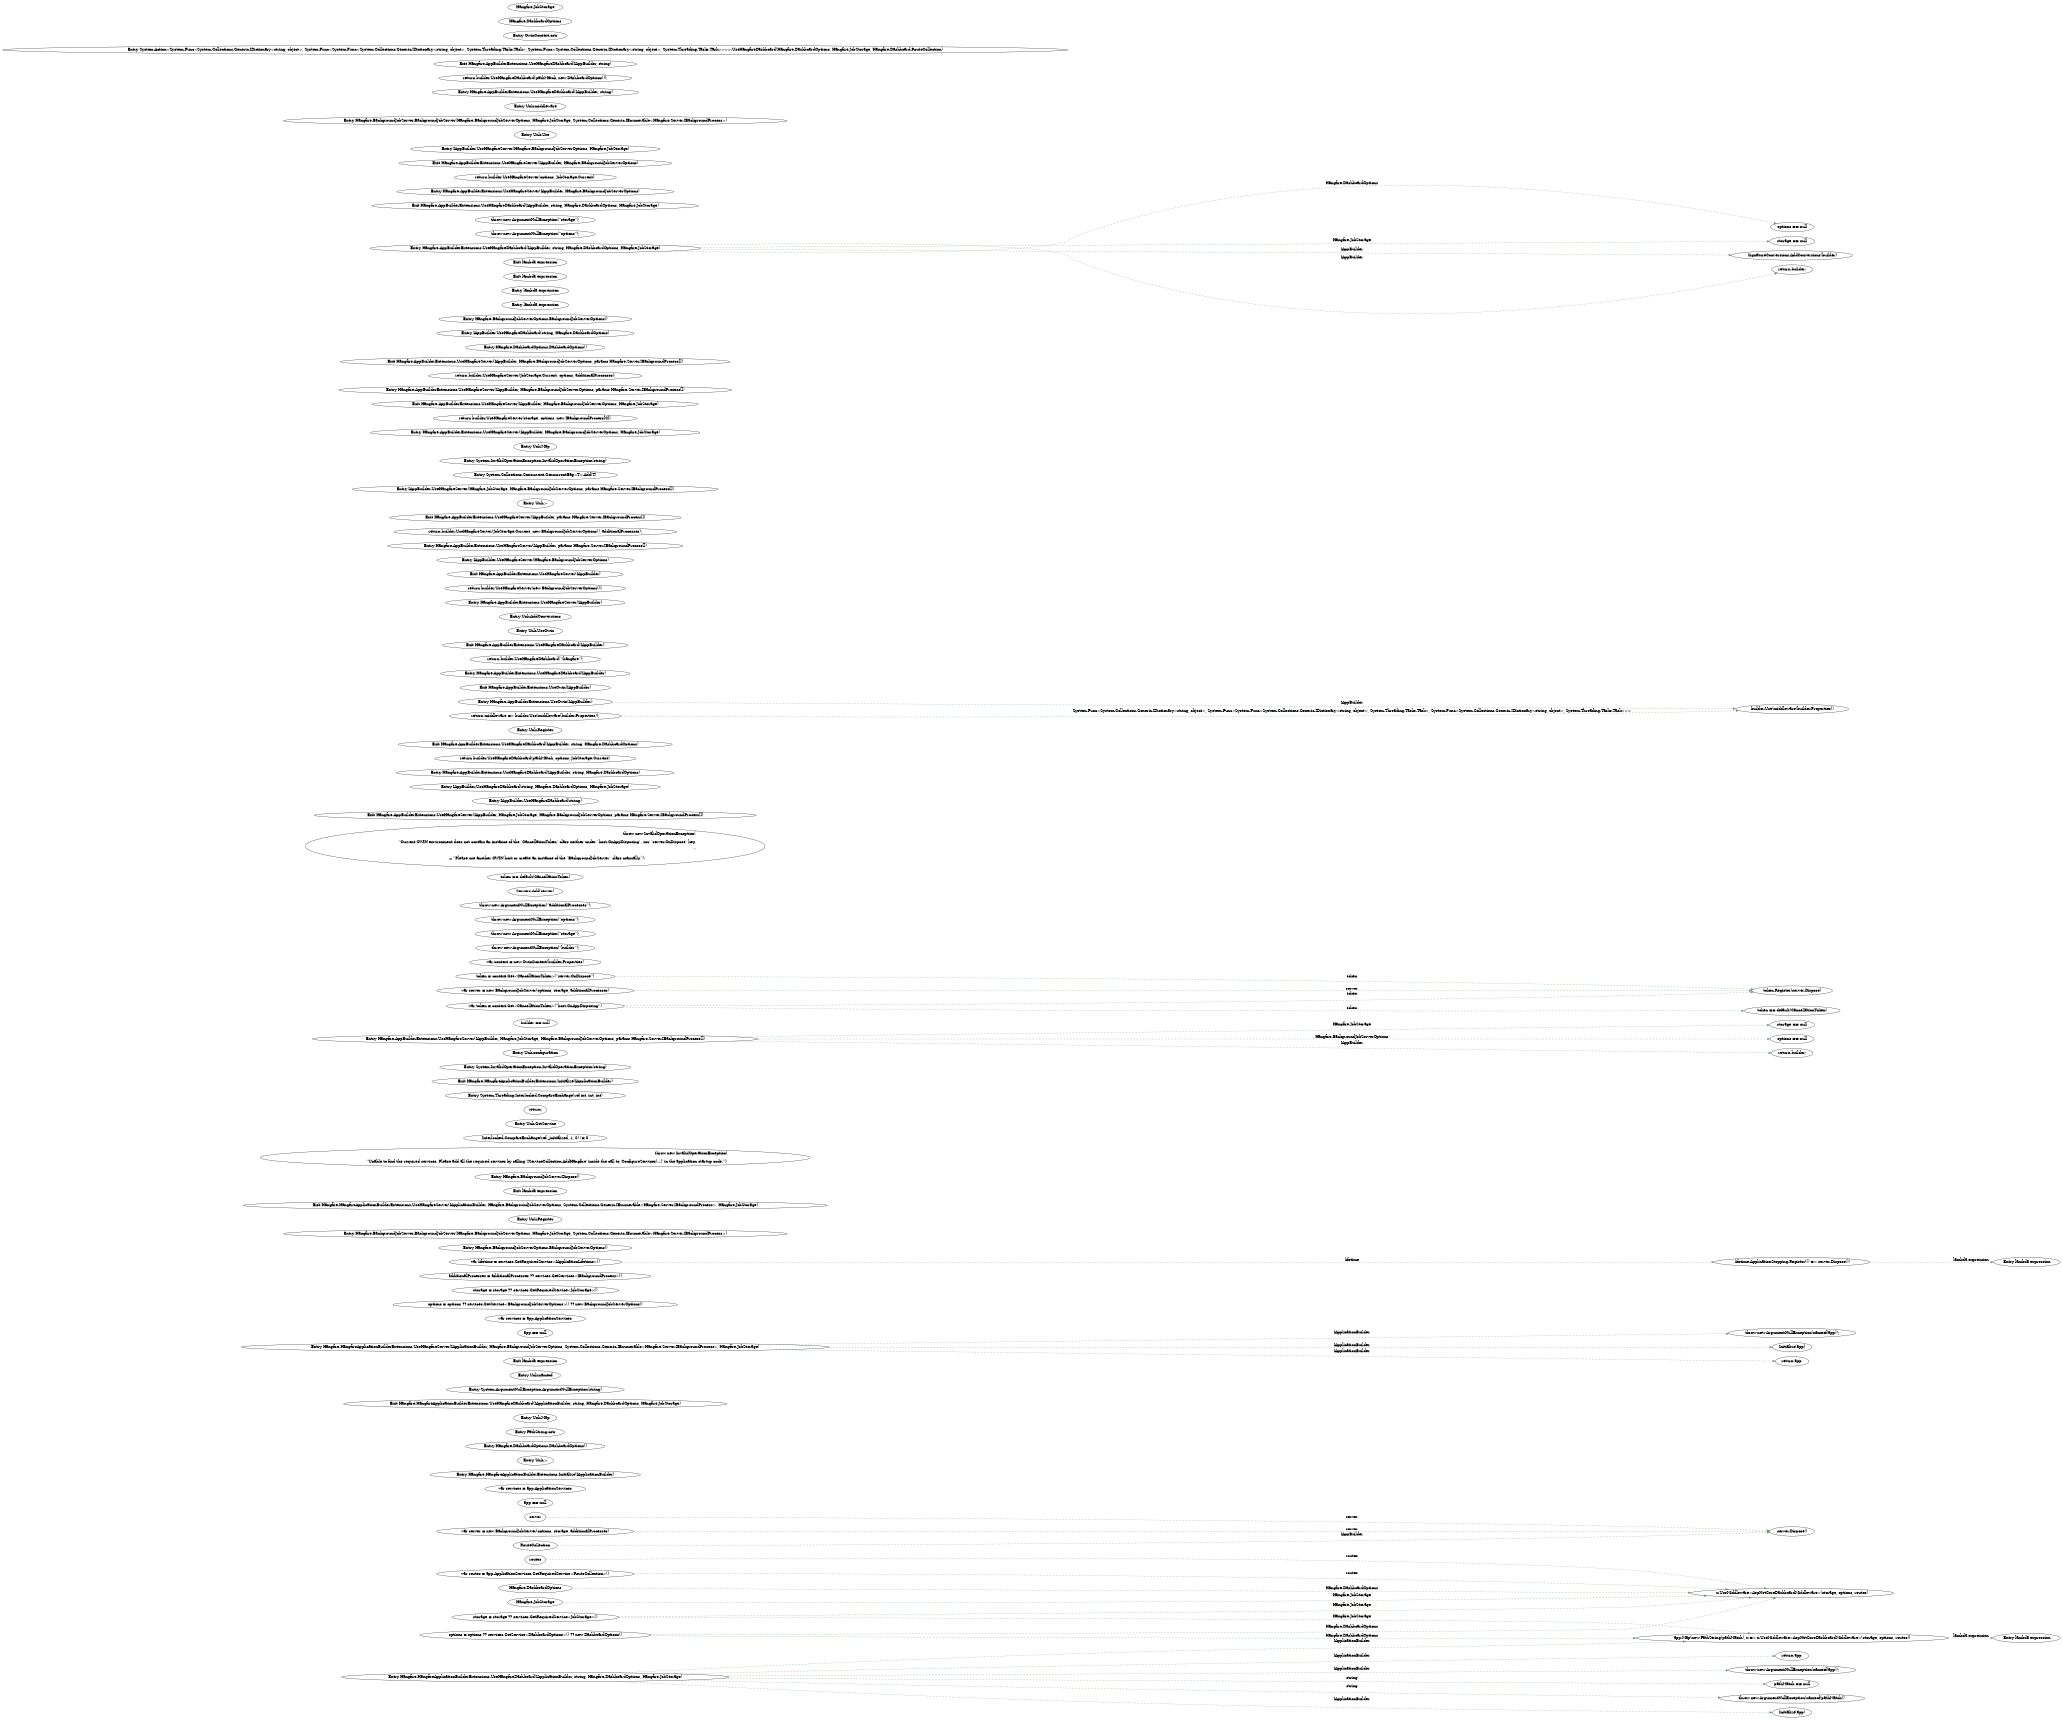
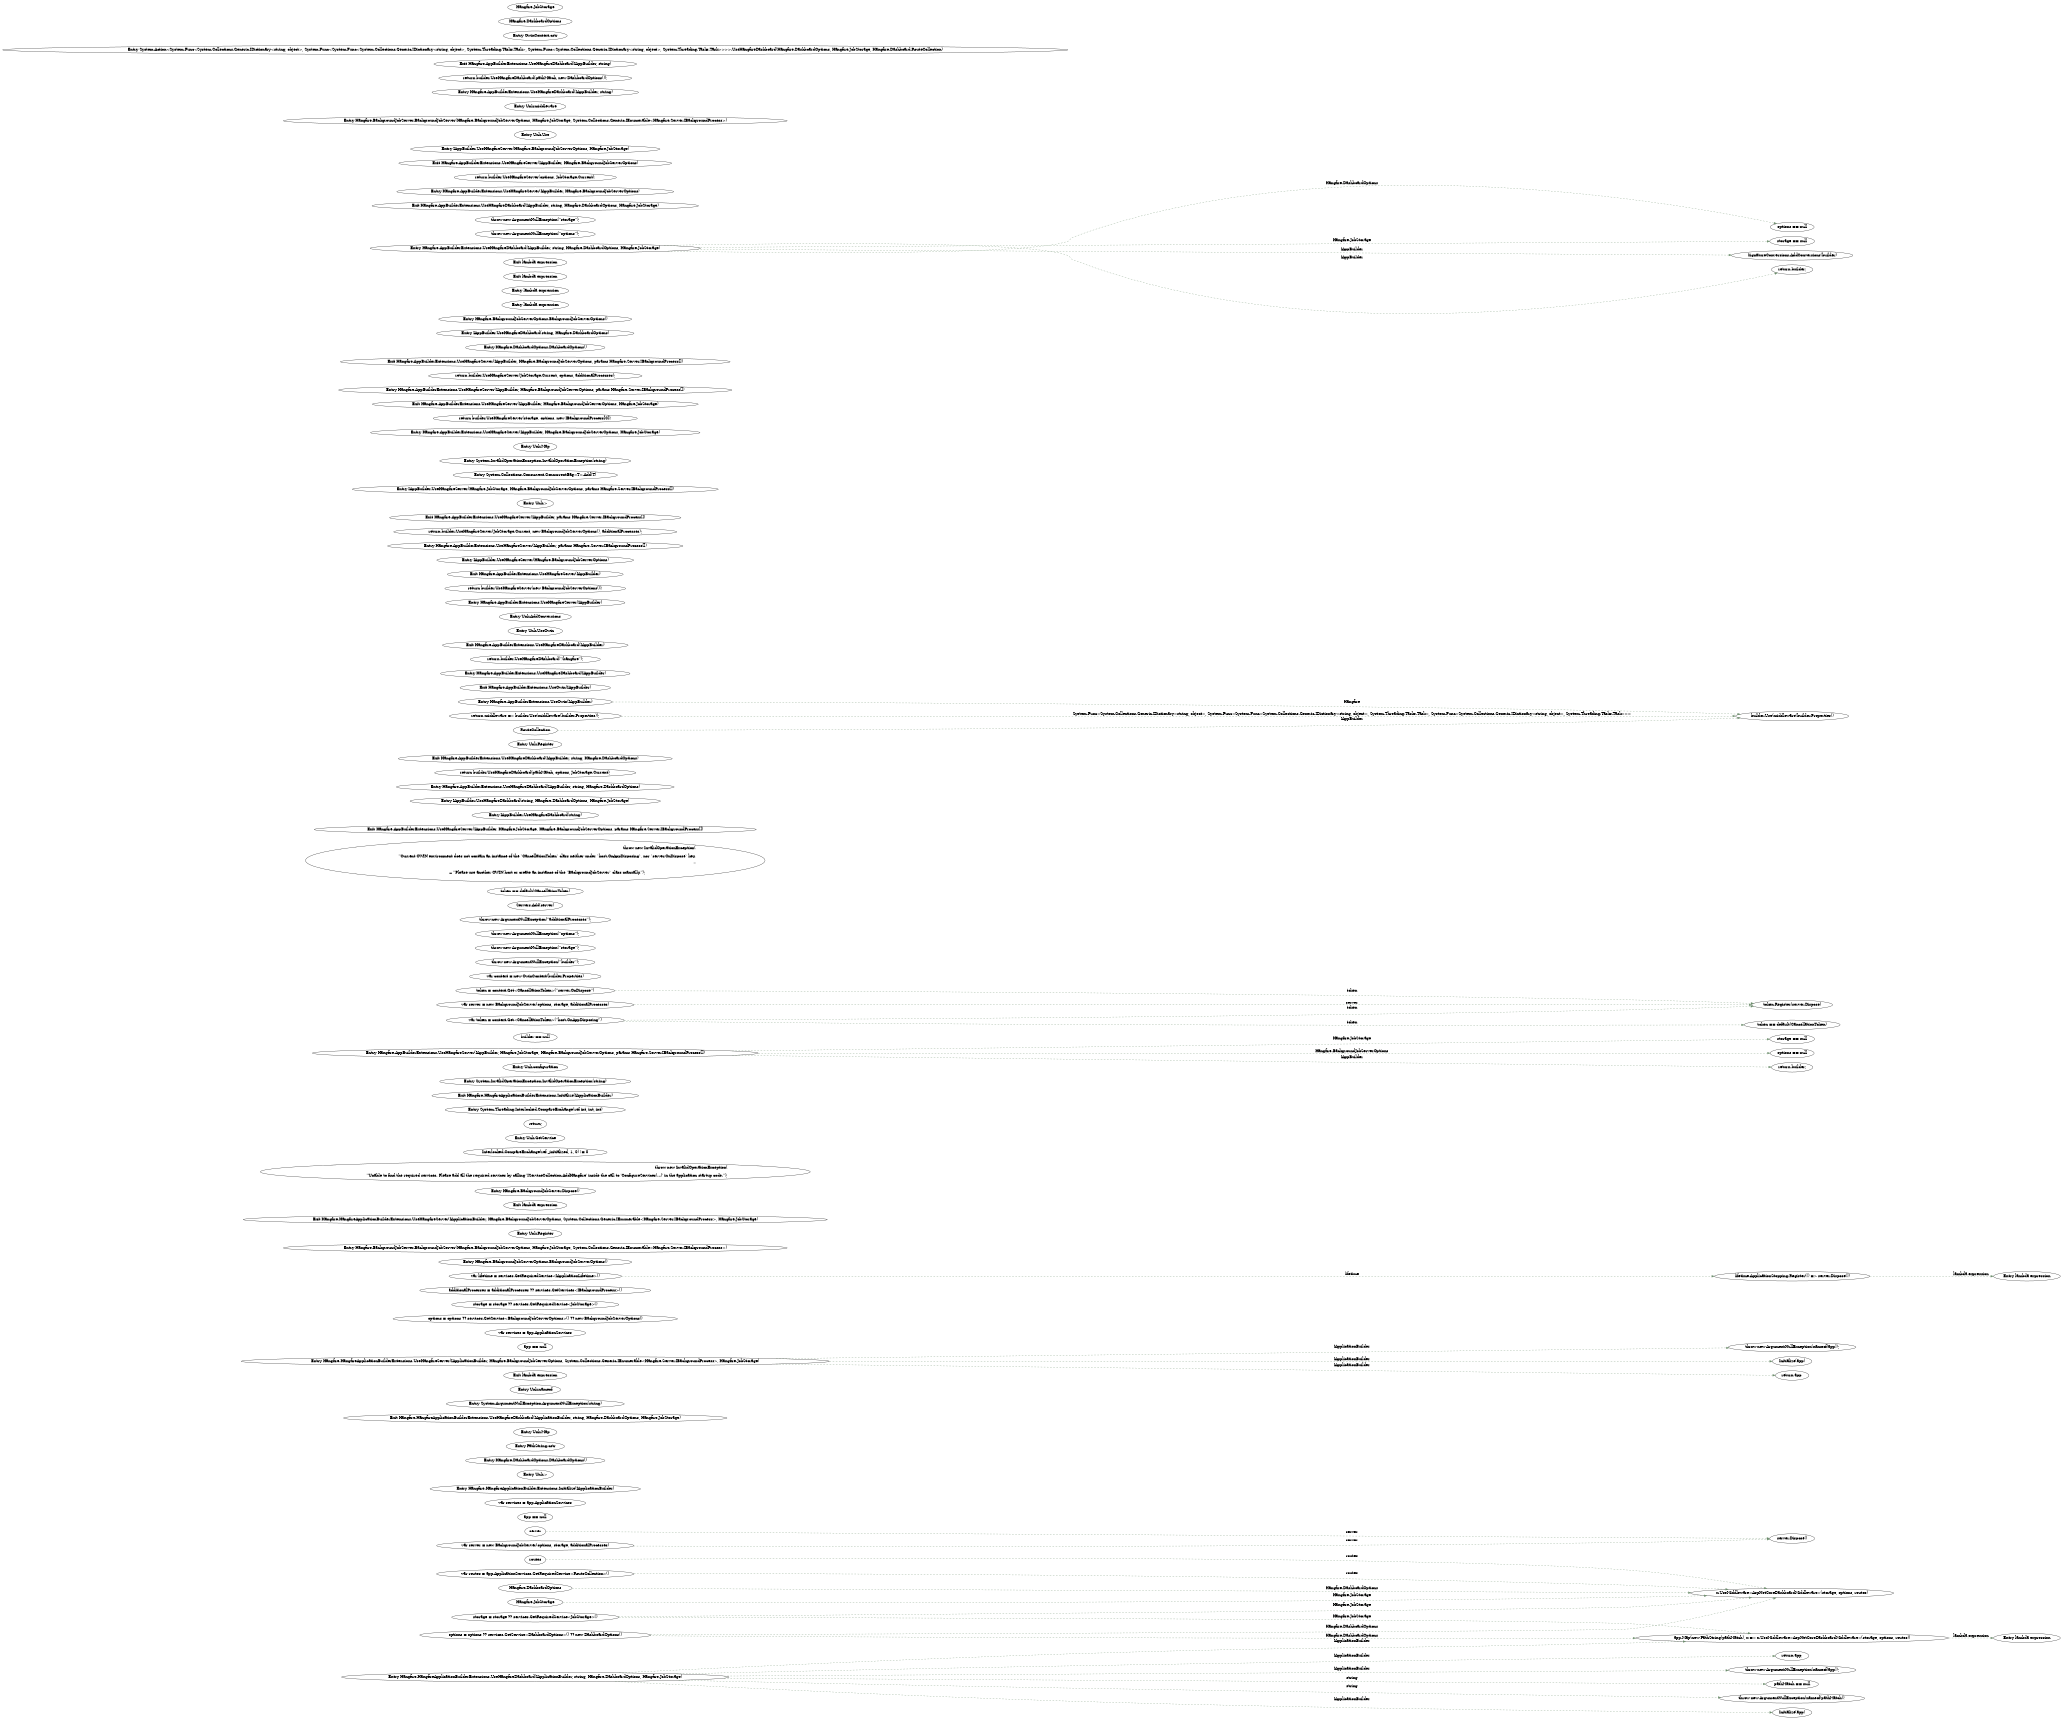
edge "Entry Hangfire.AppBuilderExtensions.UseOwin(IAppBuilder)" -> "builder.Use(middleware(builder.Properties))": label "IAppBuilder" -> "Hangfire"
edge "RouteCollection" -> "server.Dispose()": now "RouteCollection" -> "builder.Use(middleware(builder.Properties))"
